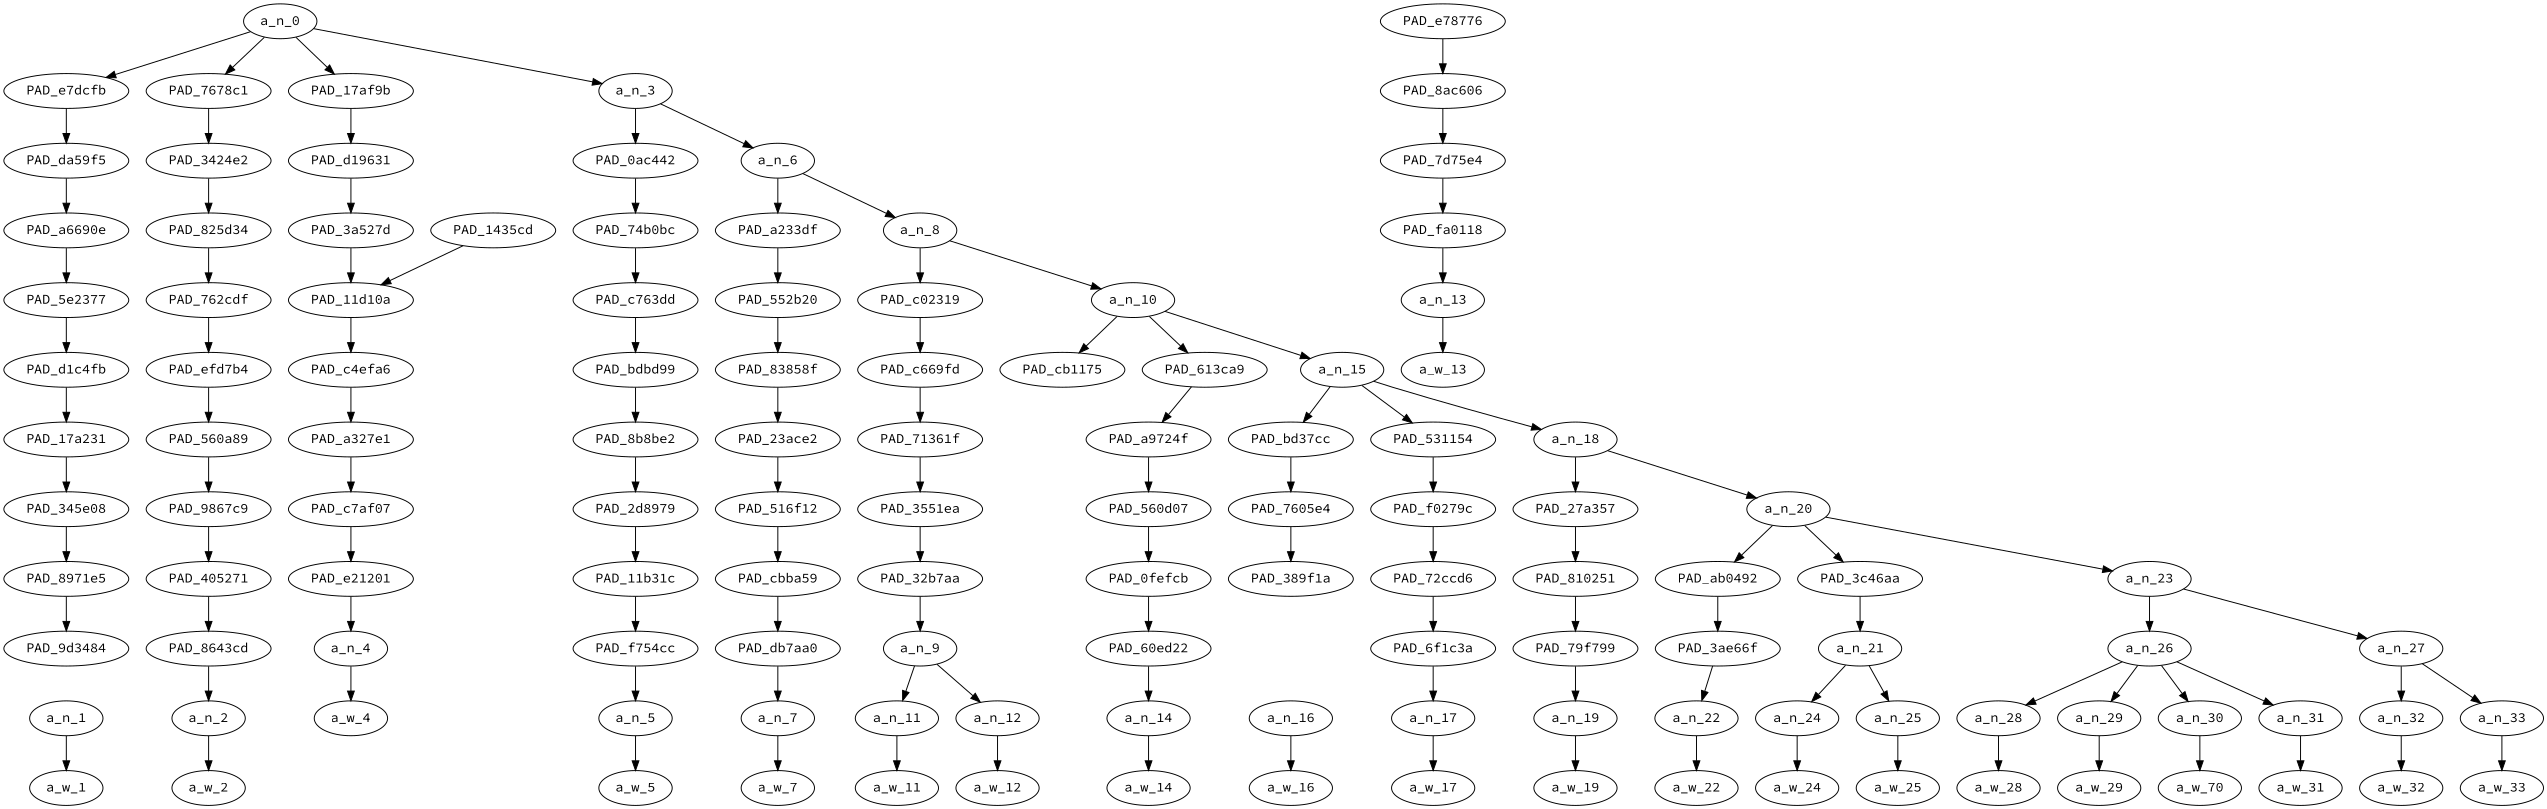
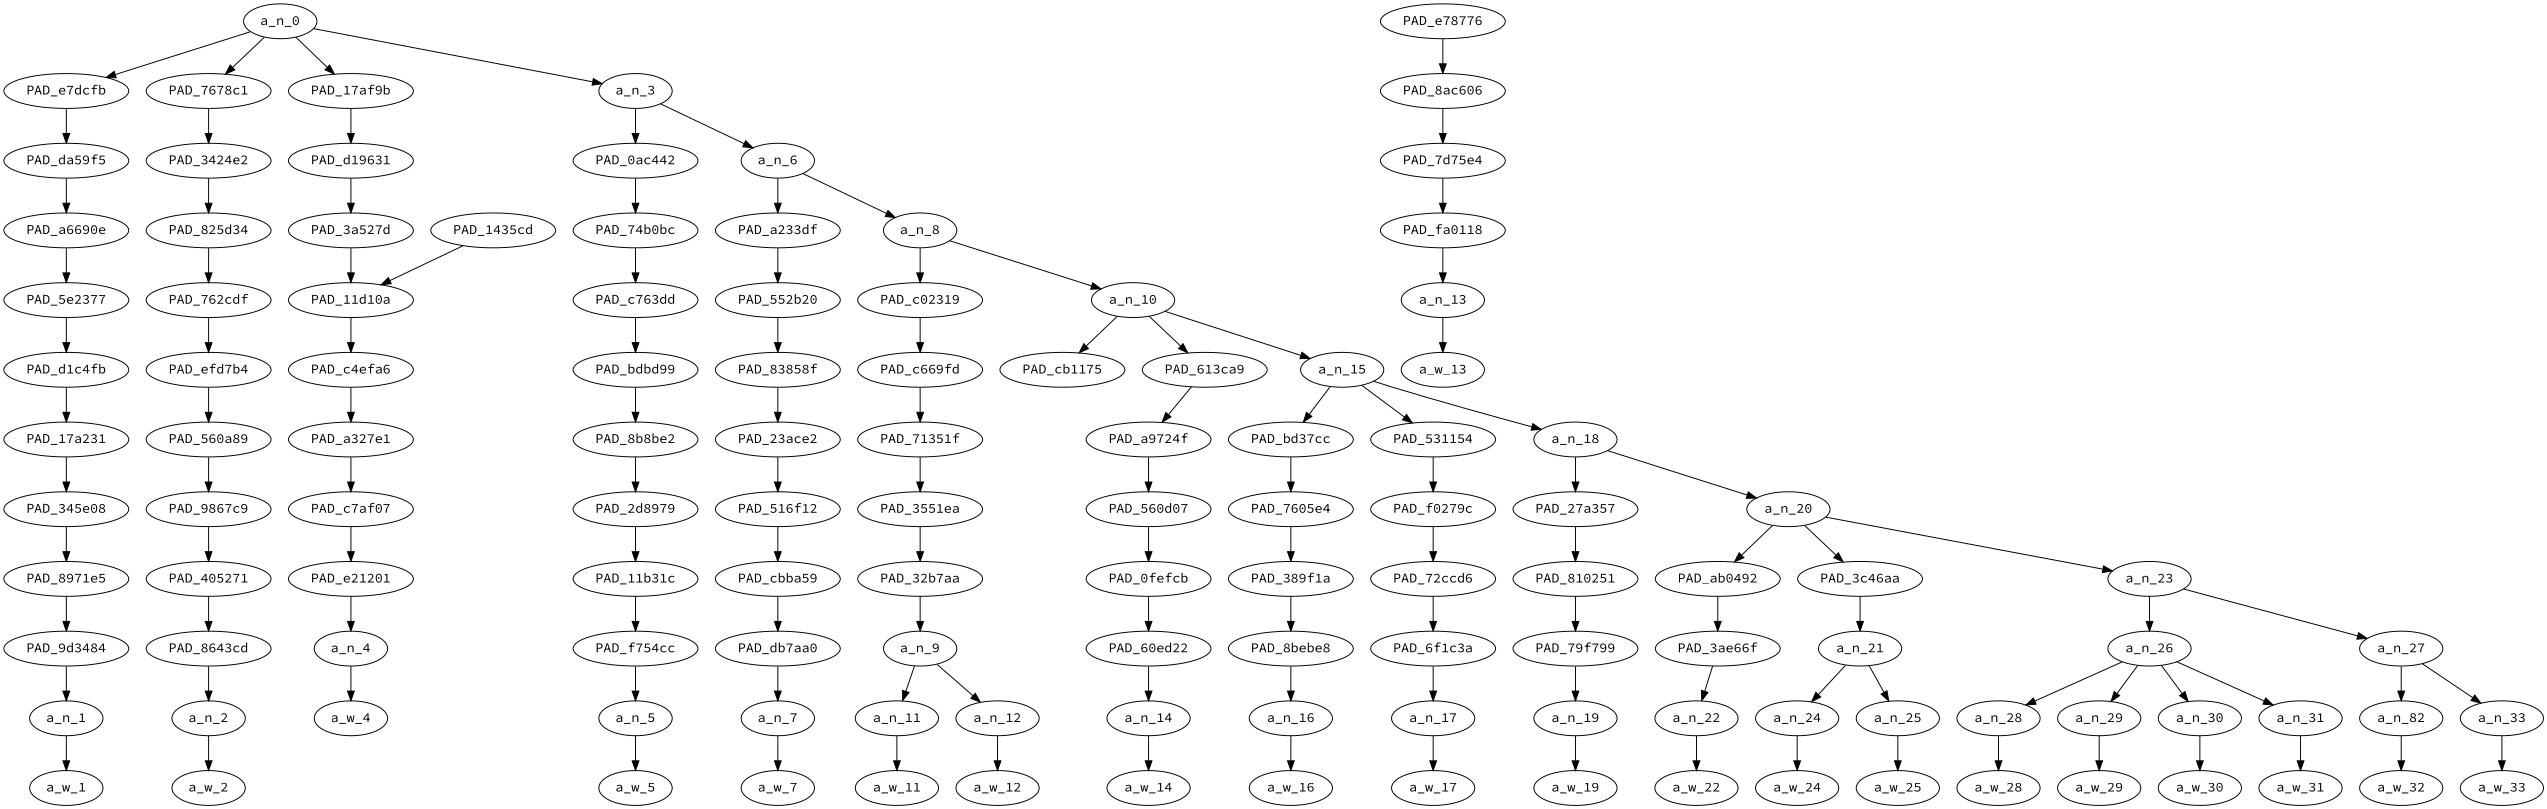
node "PAD_71361f": label "PAD_71361f" -> "PAD_71351f"
node "PAD_8bebe8": added
edge "PAD_9d3484" -> "a_n_1": added
node "a_n_32": label "a_n_32" -> "a_n_82"
node "a_w_70": label "a_w_70" -> "a_w_30"
